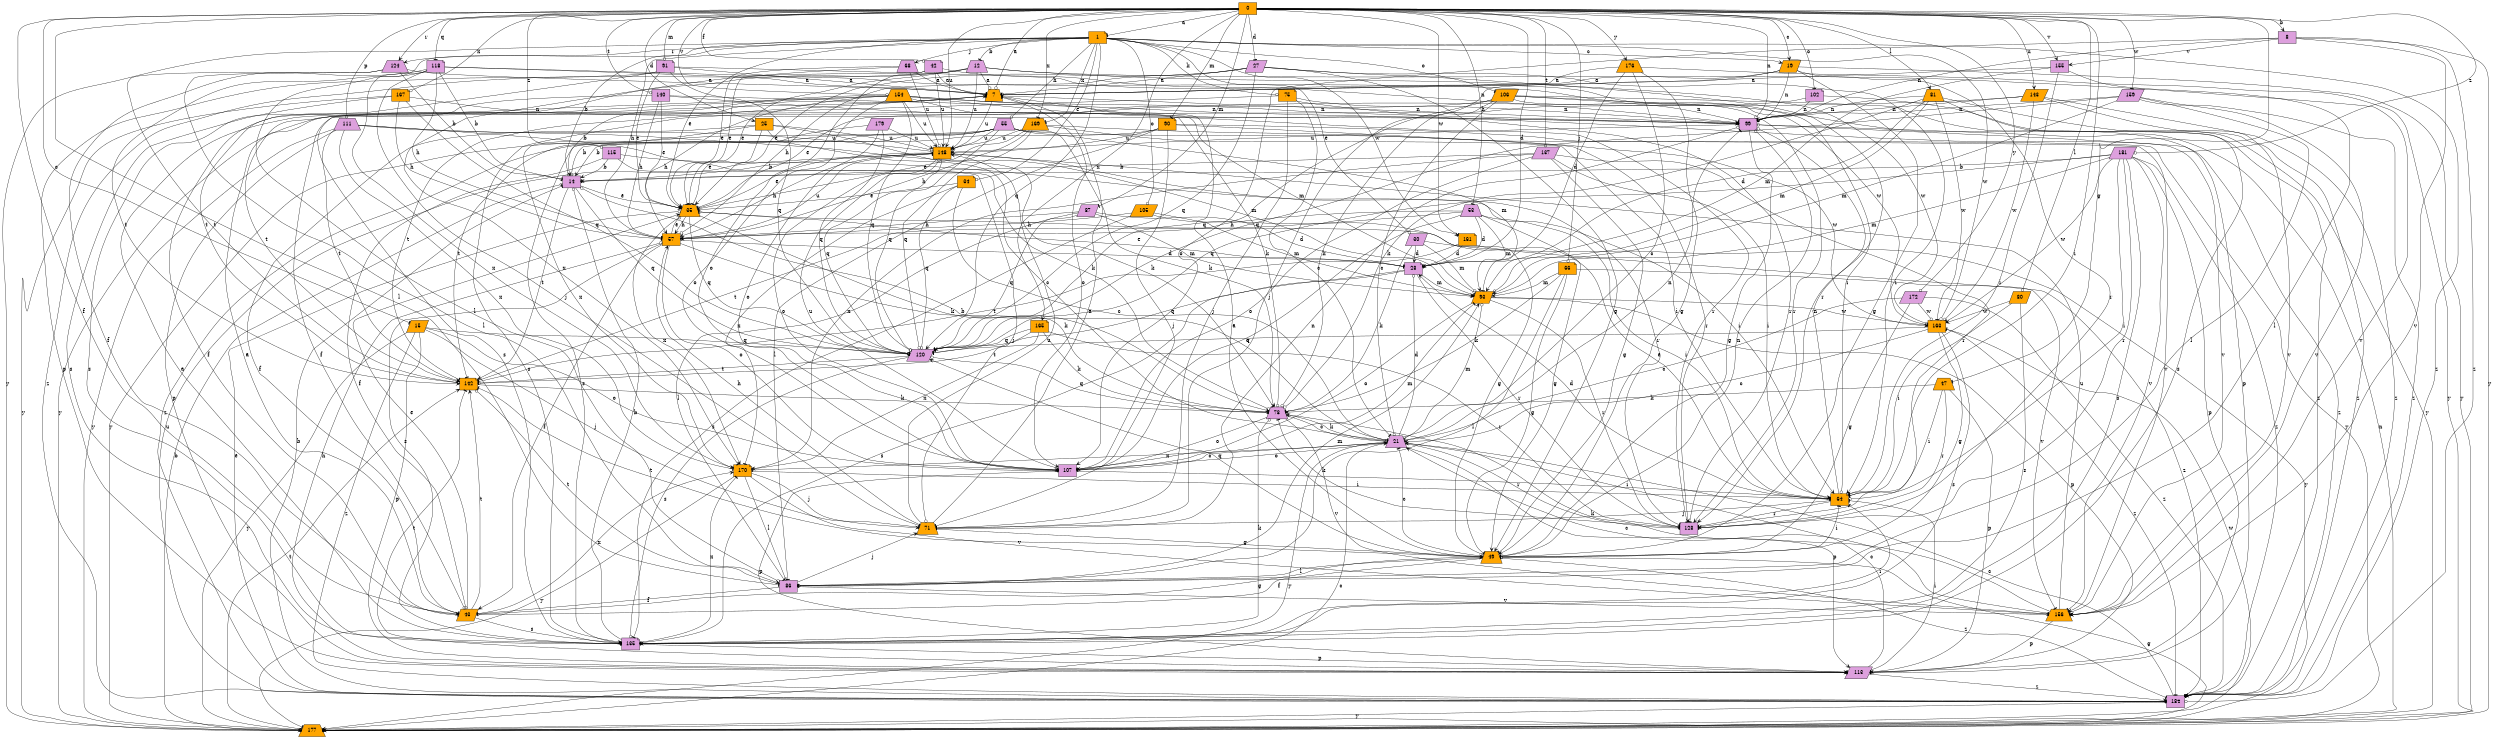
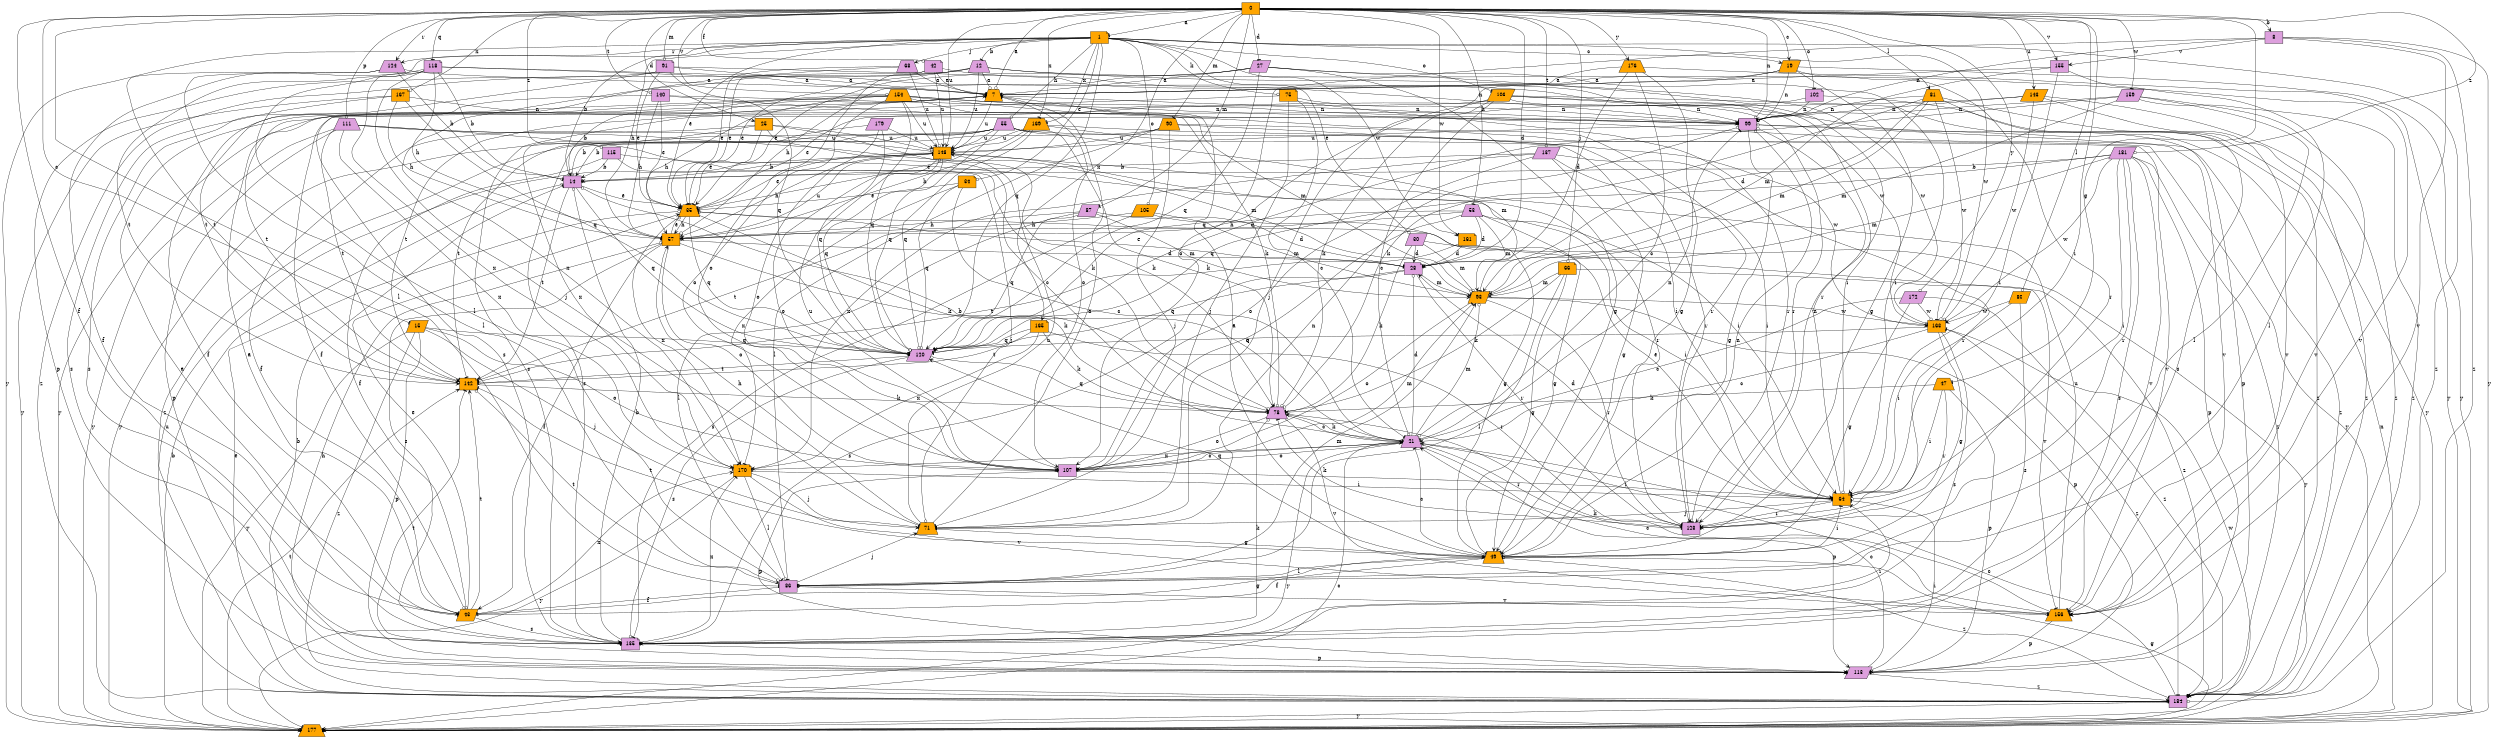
node "90": shape note -> trapezium
